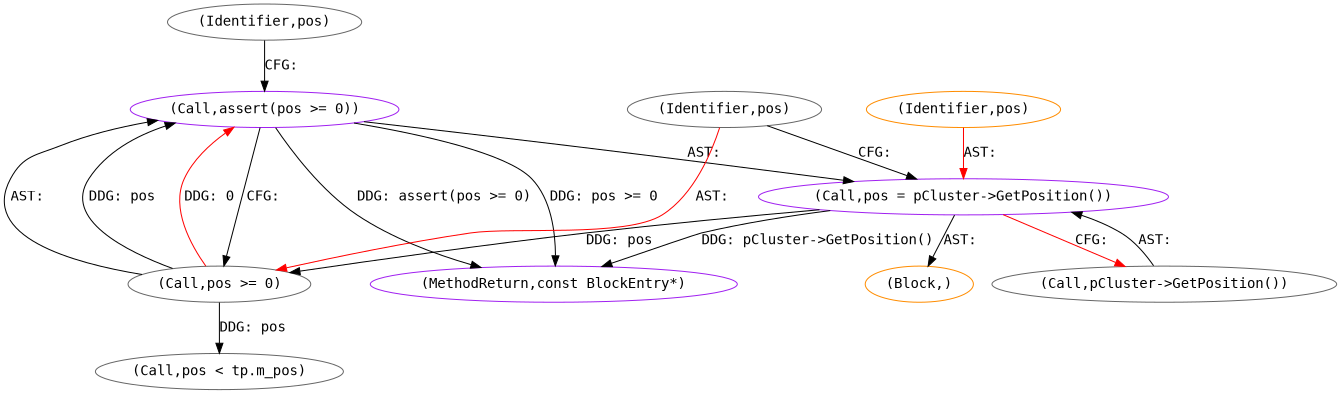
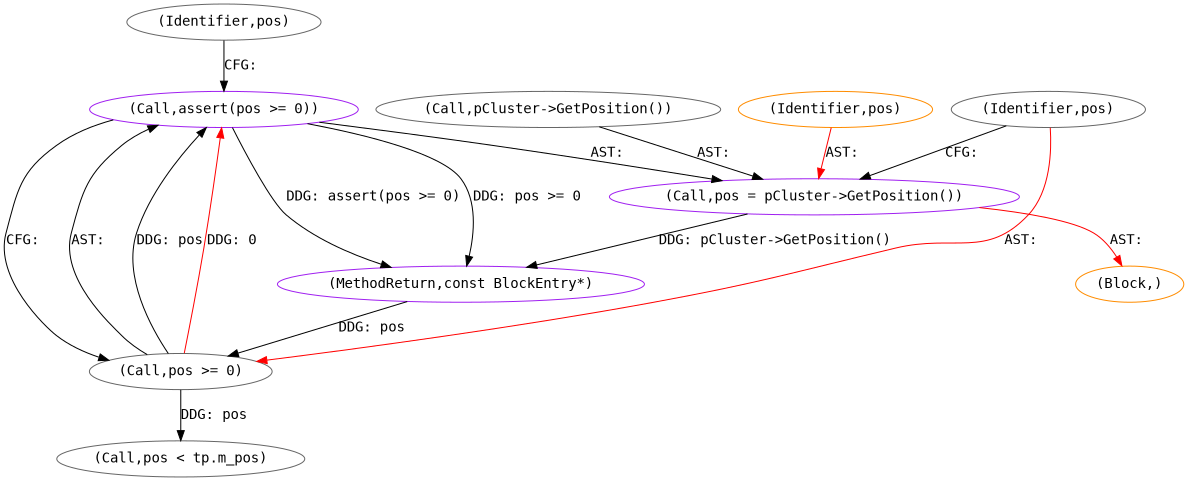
edge "(Call,pos = pCluster->GetPosition())" -> "(Block,)": color black -> red
edge "(Call,pos = pCluster->GetPosition())" -> "(Call,pos >= 0)": now "(MethodReturn,const BlockEntry*)" -> "(Call,pos >= 0)"
edge "(Call,pos = pCluster->GetPosition())" -> "(Call,pCluster->GetPosition())": removed, label "CFG:"
